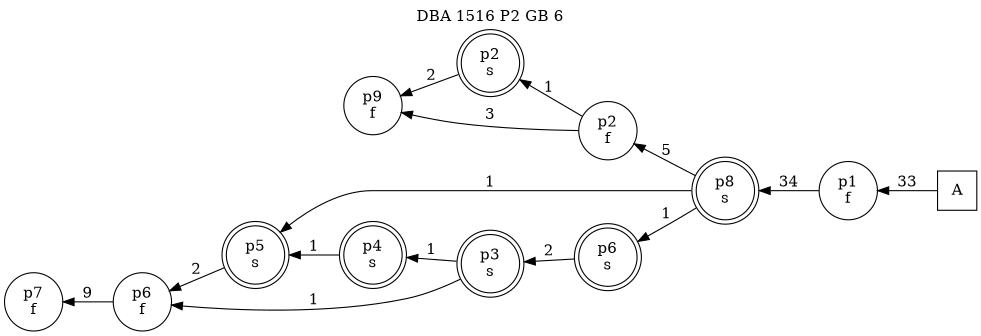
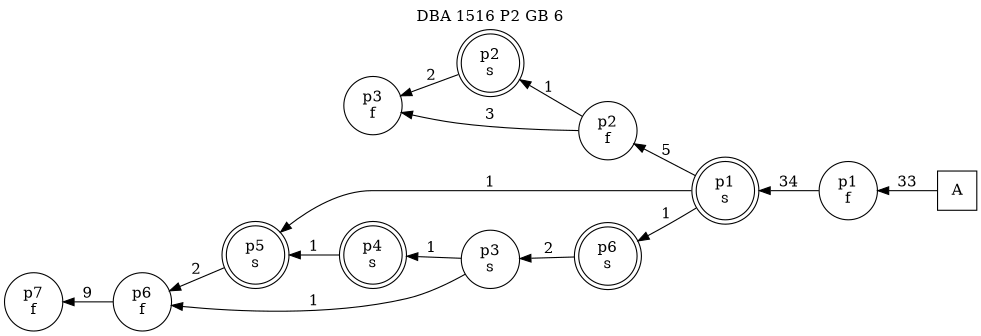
node "p9 f": label "p9 f" -> "p3 f"
node "p8 s": label "p8 s" -> "p1 s"
node "p3 s": shape doublecircle -> circle
